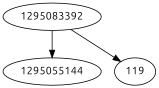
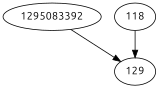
node "118": added
node "1295055144": removed
node "119": label "119" -> "129"
